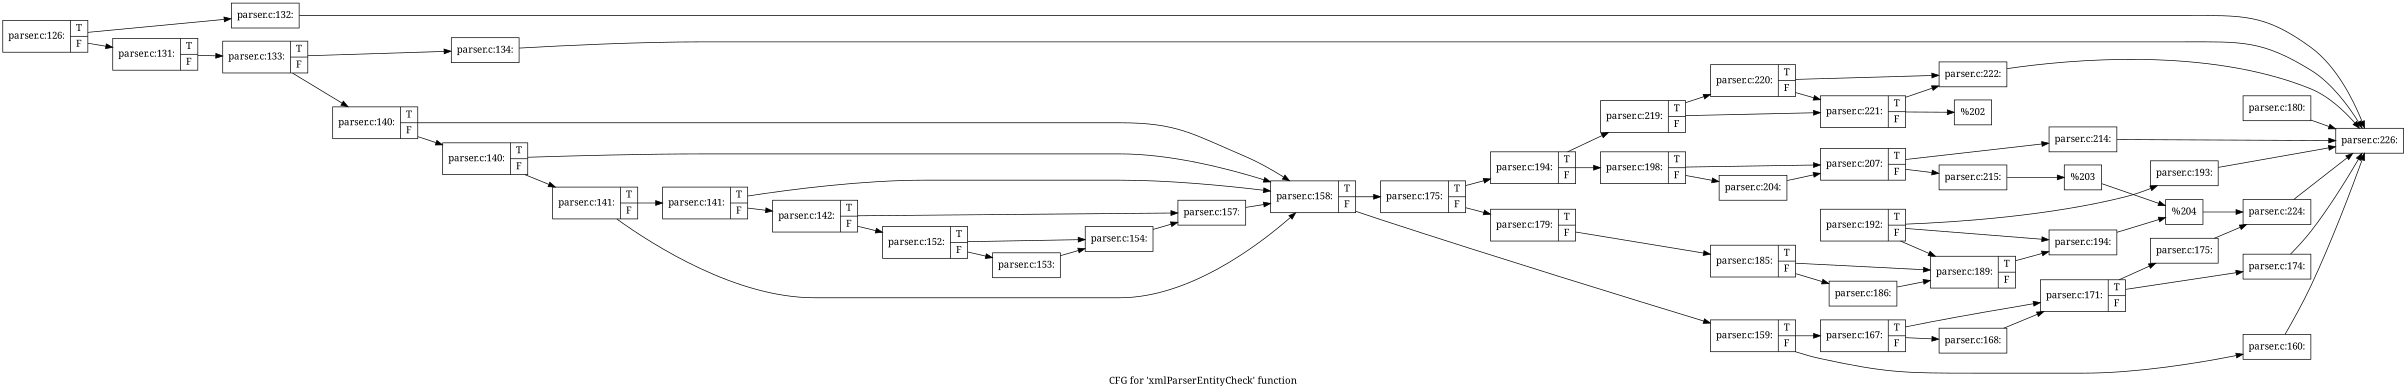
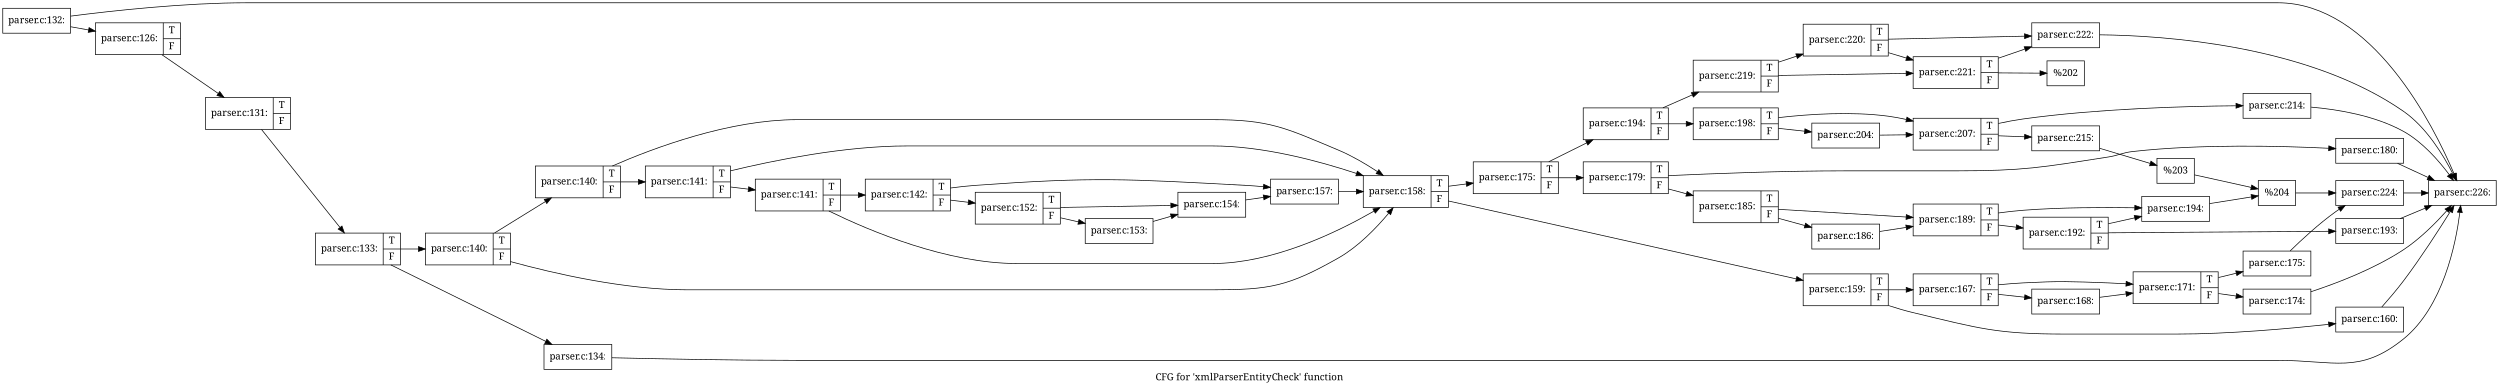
edge "parser.c:126:" -> "parser.c:132:": reversed
edge "parser.c:179:" -> "parser.c:180:": added
edge "parser.c:192:" -> "parser.c:189:": reversed
